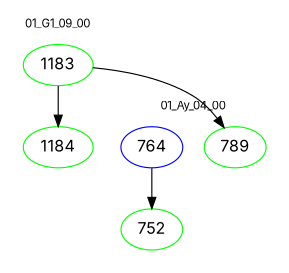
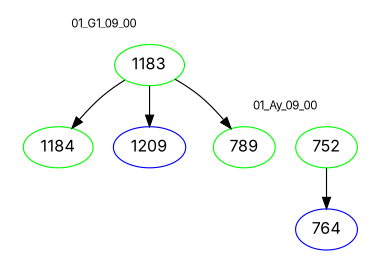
cluster "01_Ay_04_00": label "01_Ay_04_00" -> "01_Ay_09_00"
node "1209": added
edge "764" -> "752": reversed
